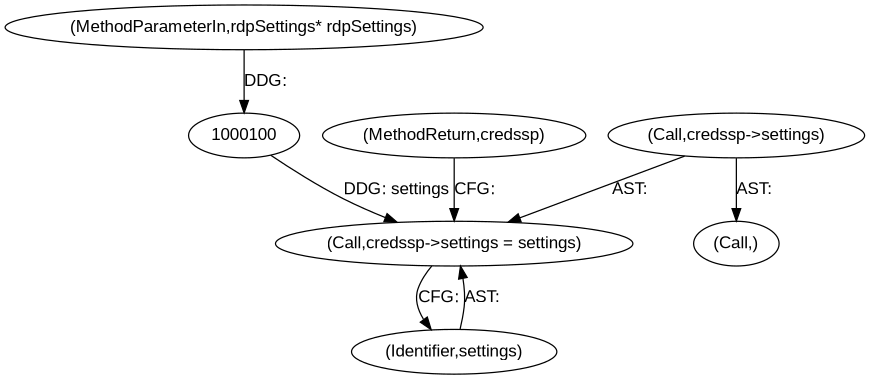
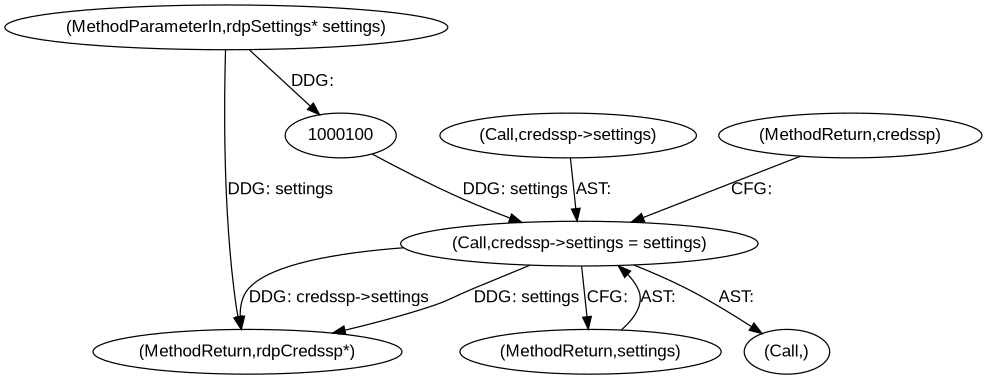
node "(MethodParameterIn,rdpSettings* rdpSettings)": label "(MethodParameterIn,rdpSettings* rdpSettings)" -> "(MethodParameterIn,rdpSettings* settings)"
edge "(Call,credssp->settings)" -> "(Call,)": now "(Call,credssp->settings = settings)" -> "(Call,)"
node "(MethodReturn,rdpCredssp*)": added
node "(Identifier,settings)": label "(Identifier,settings)" -> "(MethodReturn,settings)"
